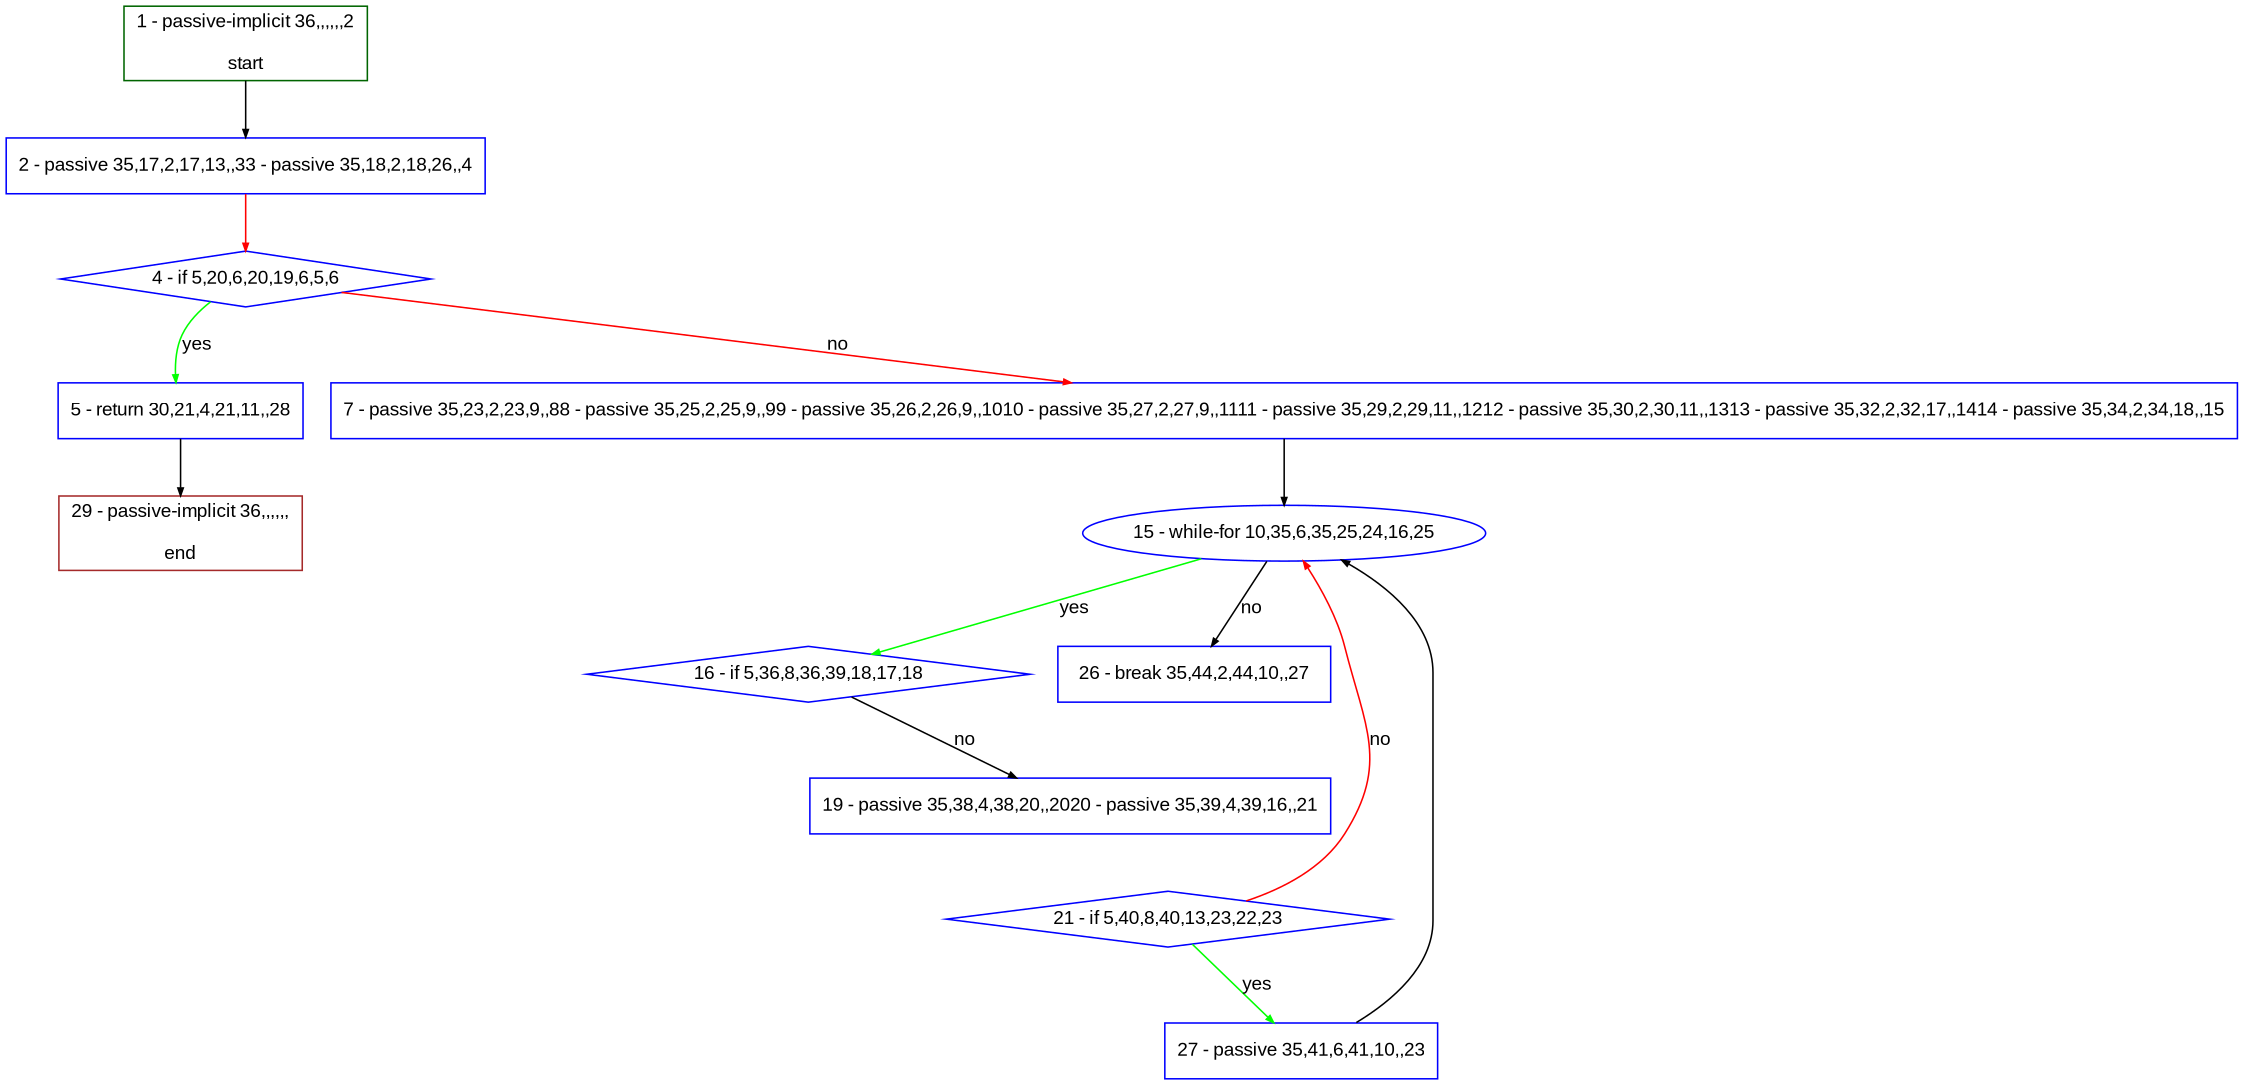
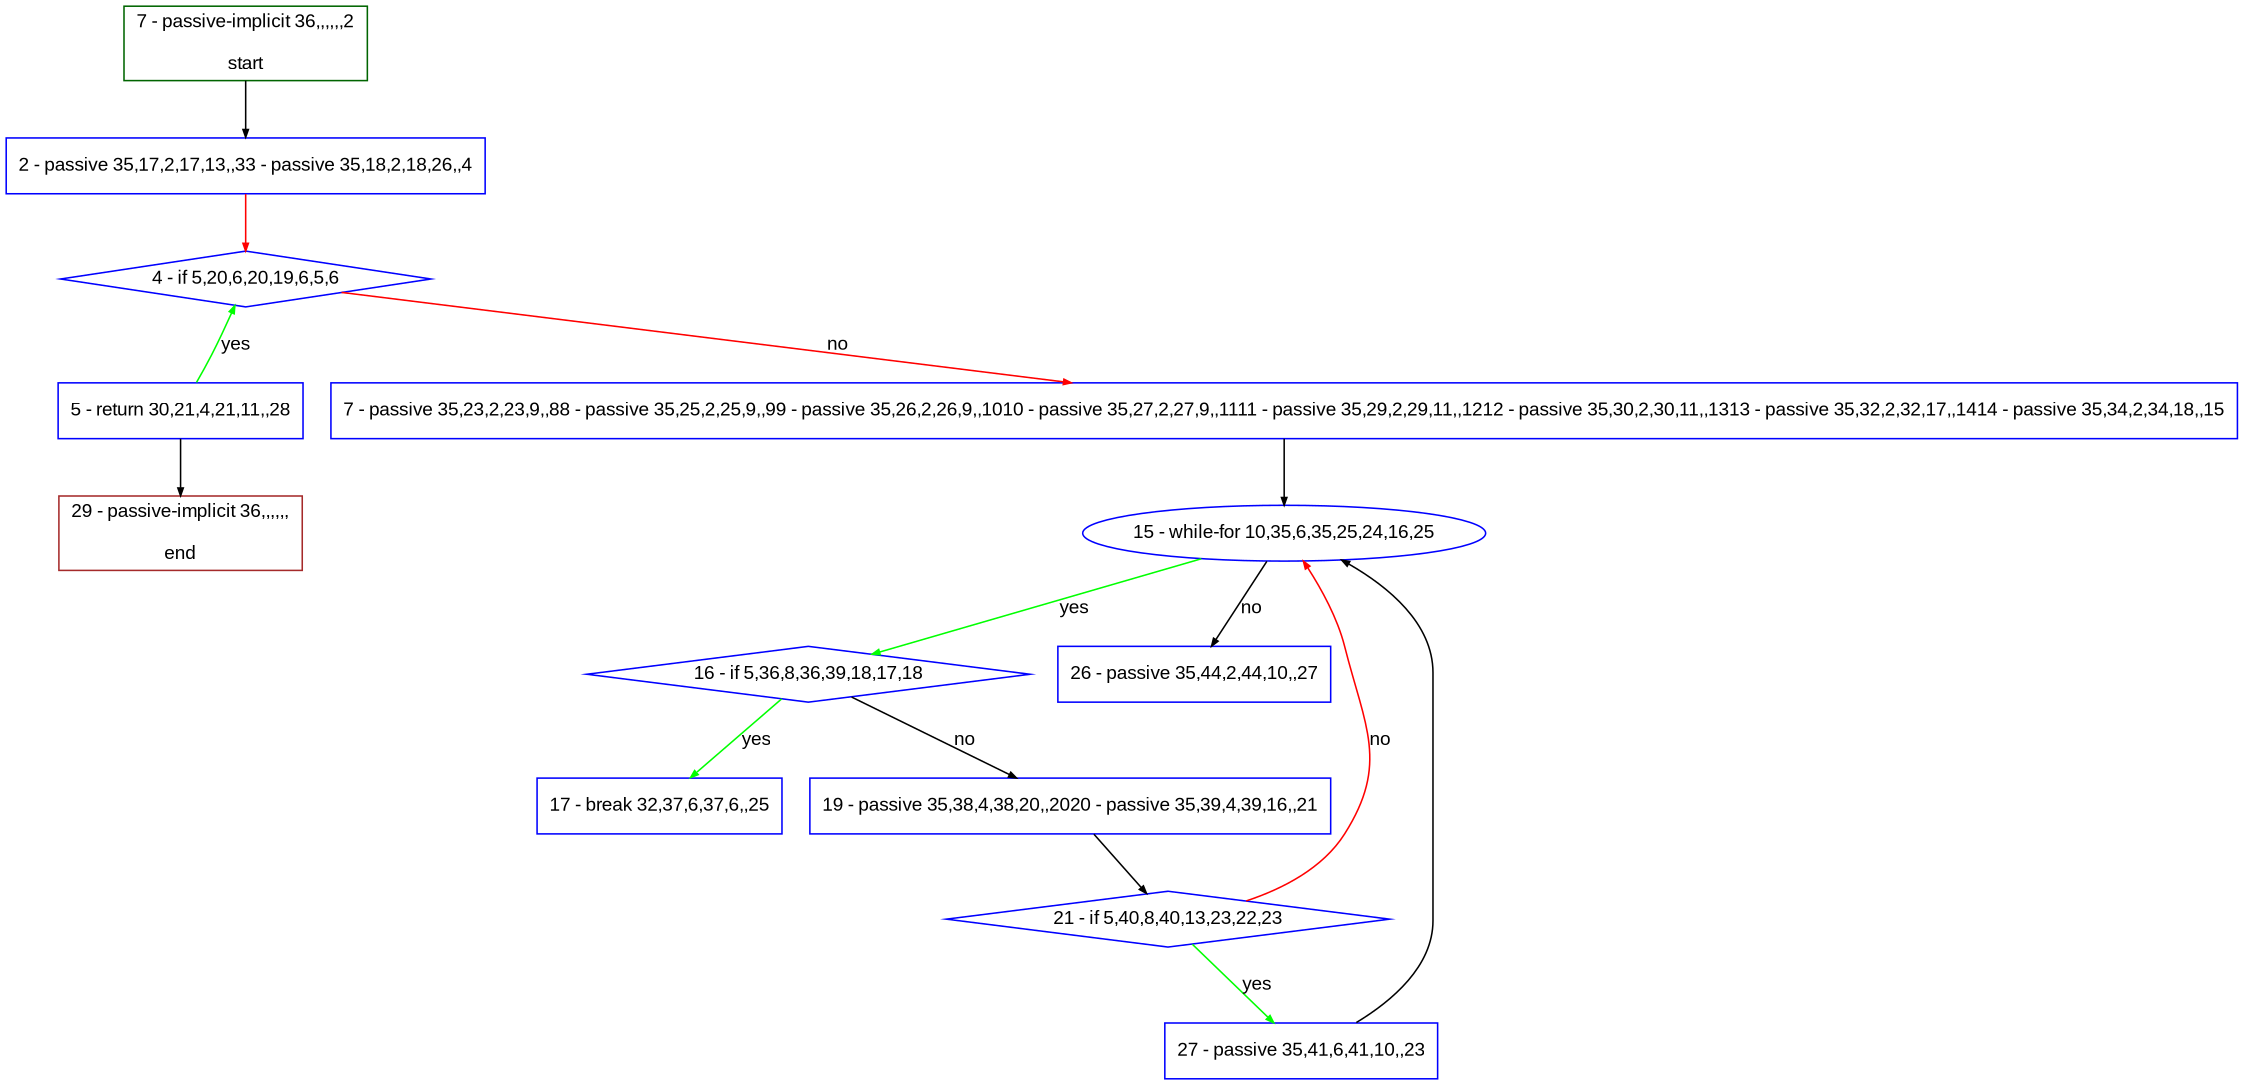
node "1 - passive-implicit 36,,,,,,2 start": label "1 - passive-implicit 36,,,,,,2 start" -> "7 - passive-implicit 36,,,,,,2 start"
edge "4 - if 5,20,6,20,19,6,5,6" -> "5 - return 30,21,4,21,11,,28": reversed
node "26 - break 35,44,2,44,10,,27": label "26 - break 35,44,2,44,10,,27" -> "26 - passive 35,44,2,44,10,,27"
node "17 - break 32,37,6,37,6,,25": added
edge "19 - passive 35,38,4,38,20,,2020 - passive 35,39,4,39,16,,21" -> "21 - if 5,40,8,40,13,23,22,23": added
